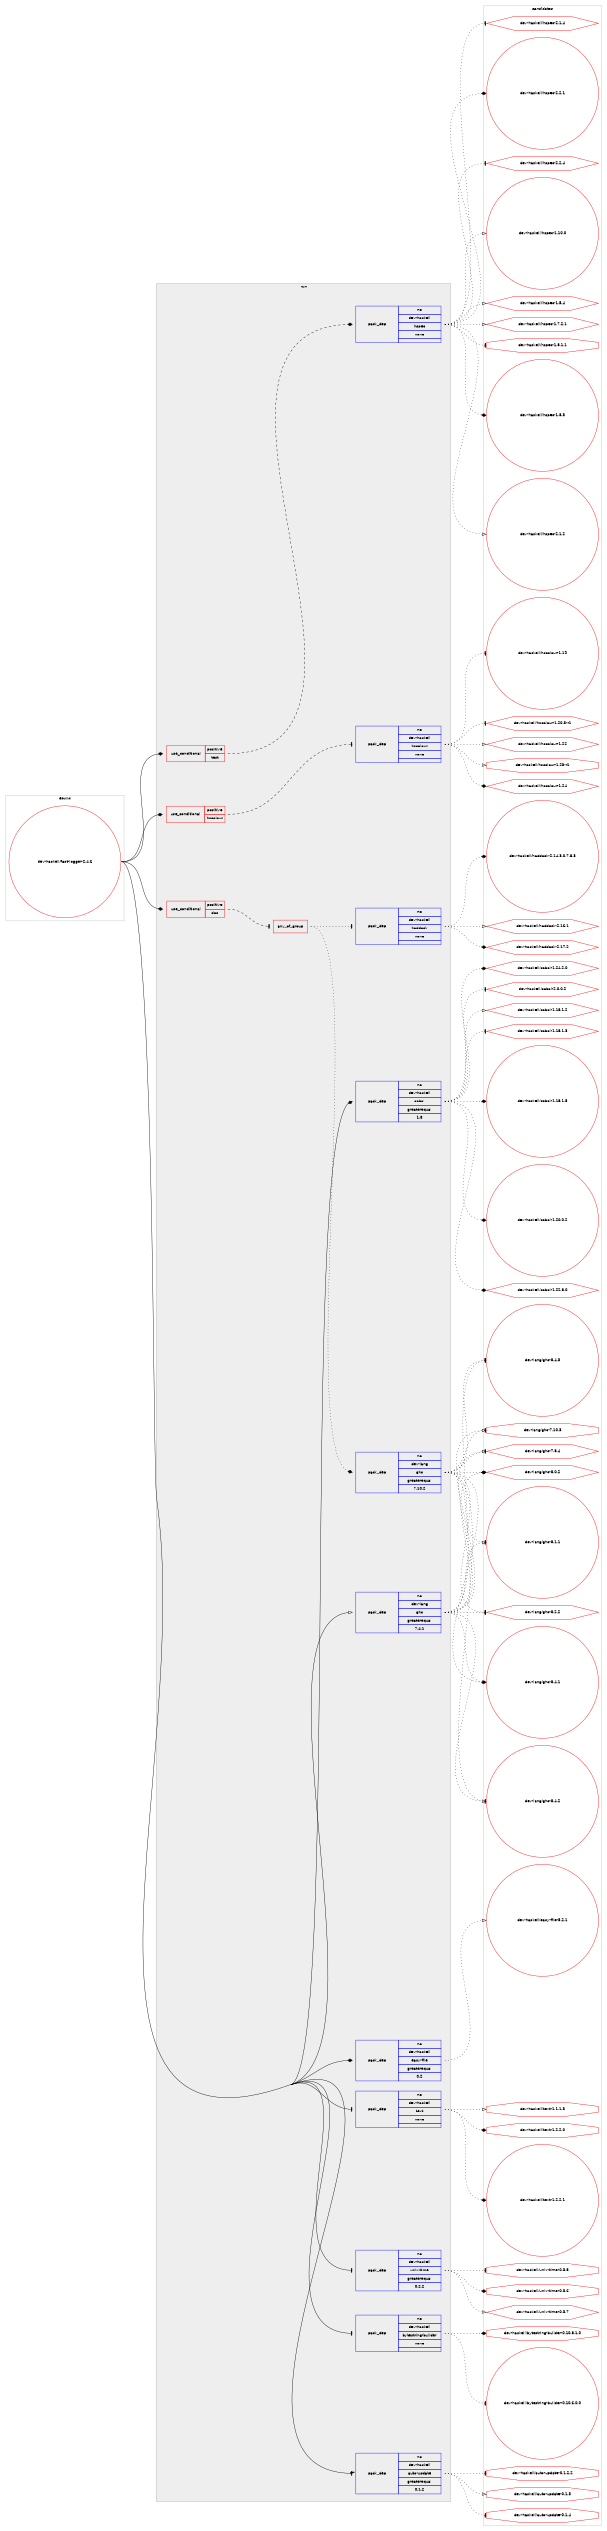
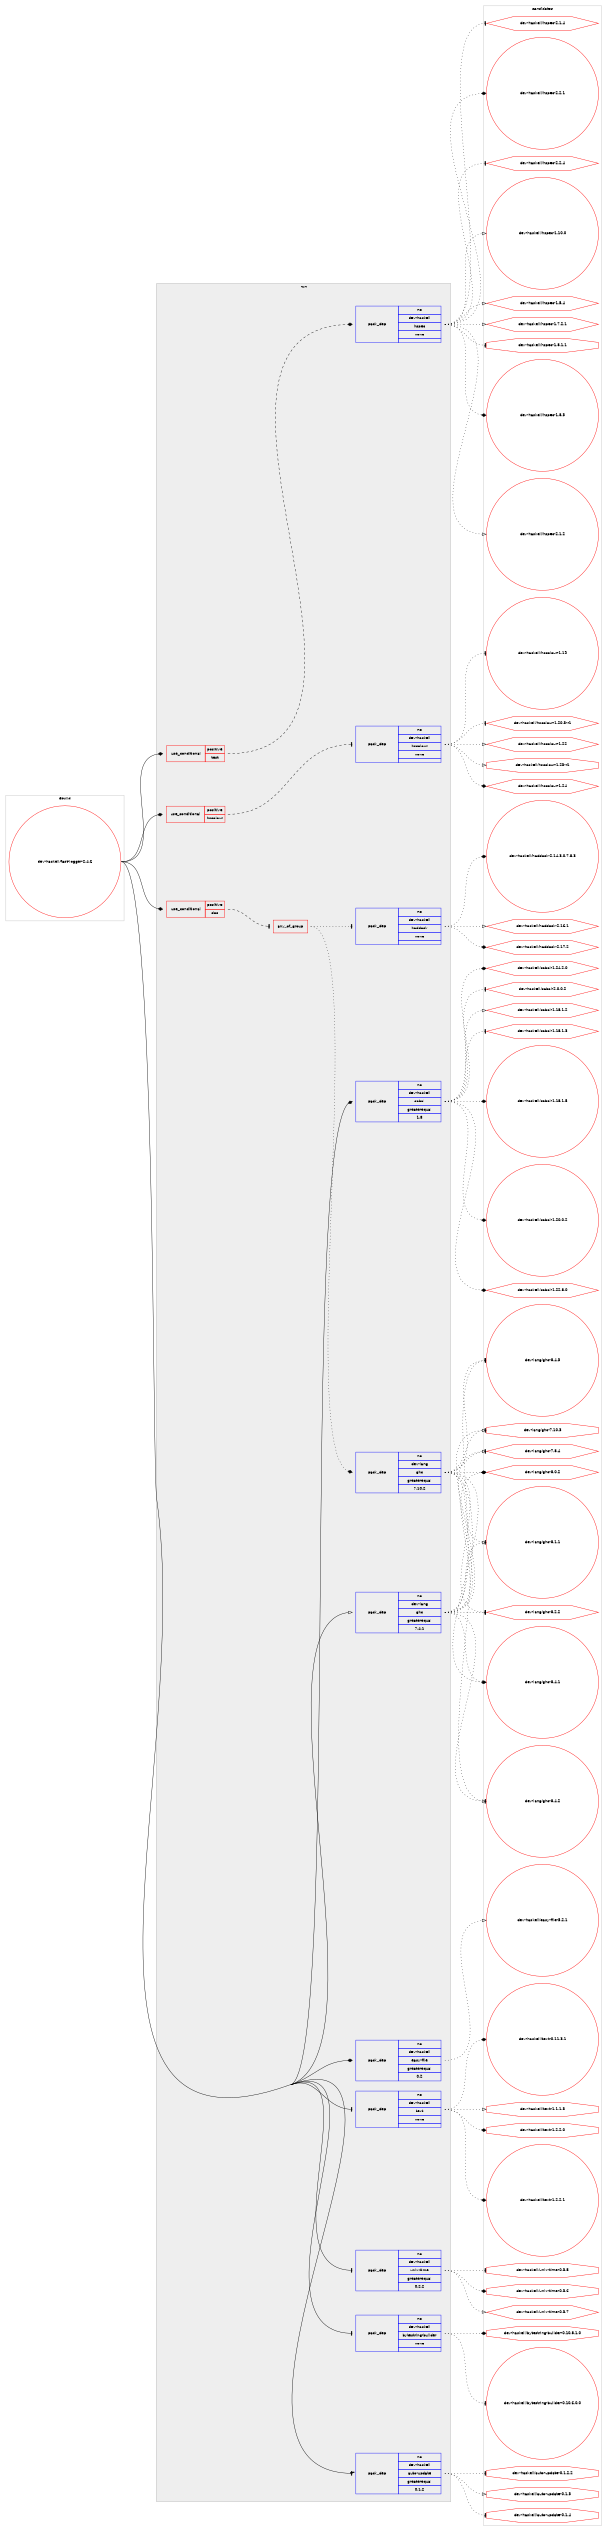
node "dev-haskell/text-0.11.3.1": added
